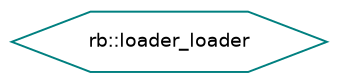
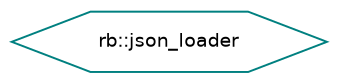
node "rb::loader_loader": label "rb::loader_loader" -> "rb::json_loader"
